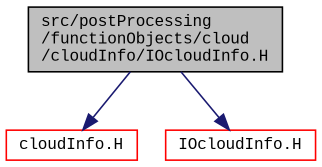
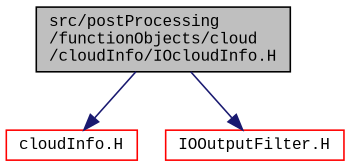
node "IOcloudInfo.H": label "IOcloudInfo.H" -> "IOOutputFilter.H"
